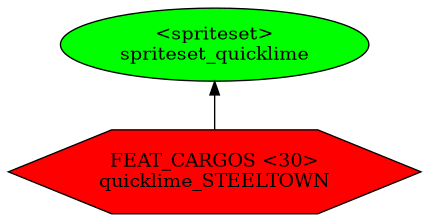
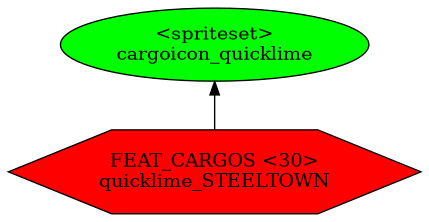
node "<spriteset> spriteset_quicklime": label "<spriteset> spriteset_quicklime" -> "<spriteset> cargoicon_quicklime"
